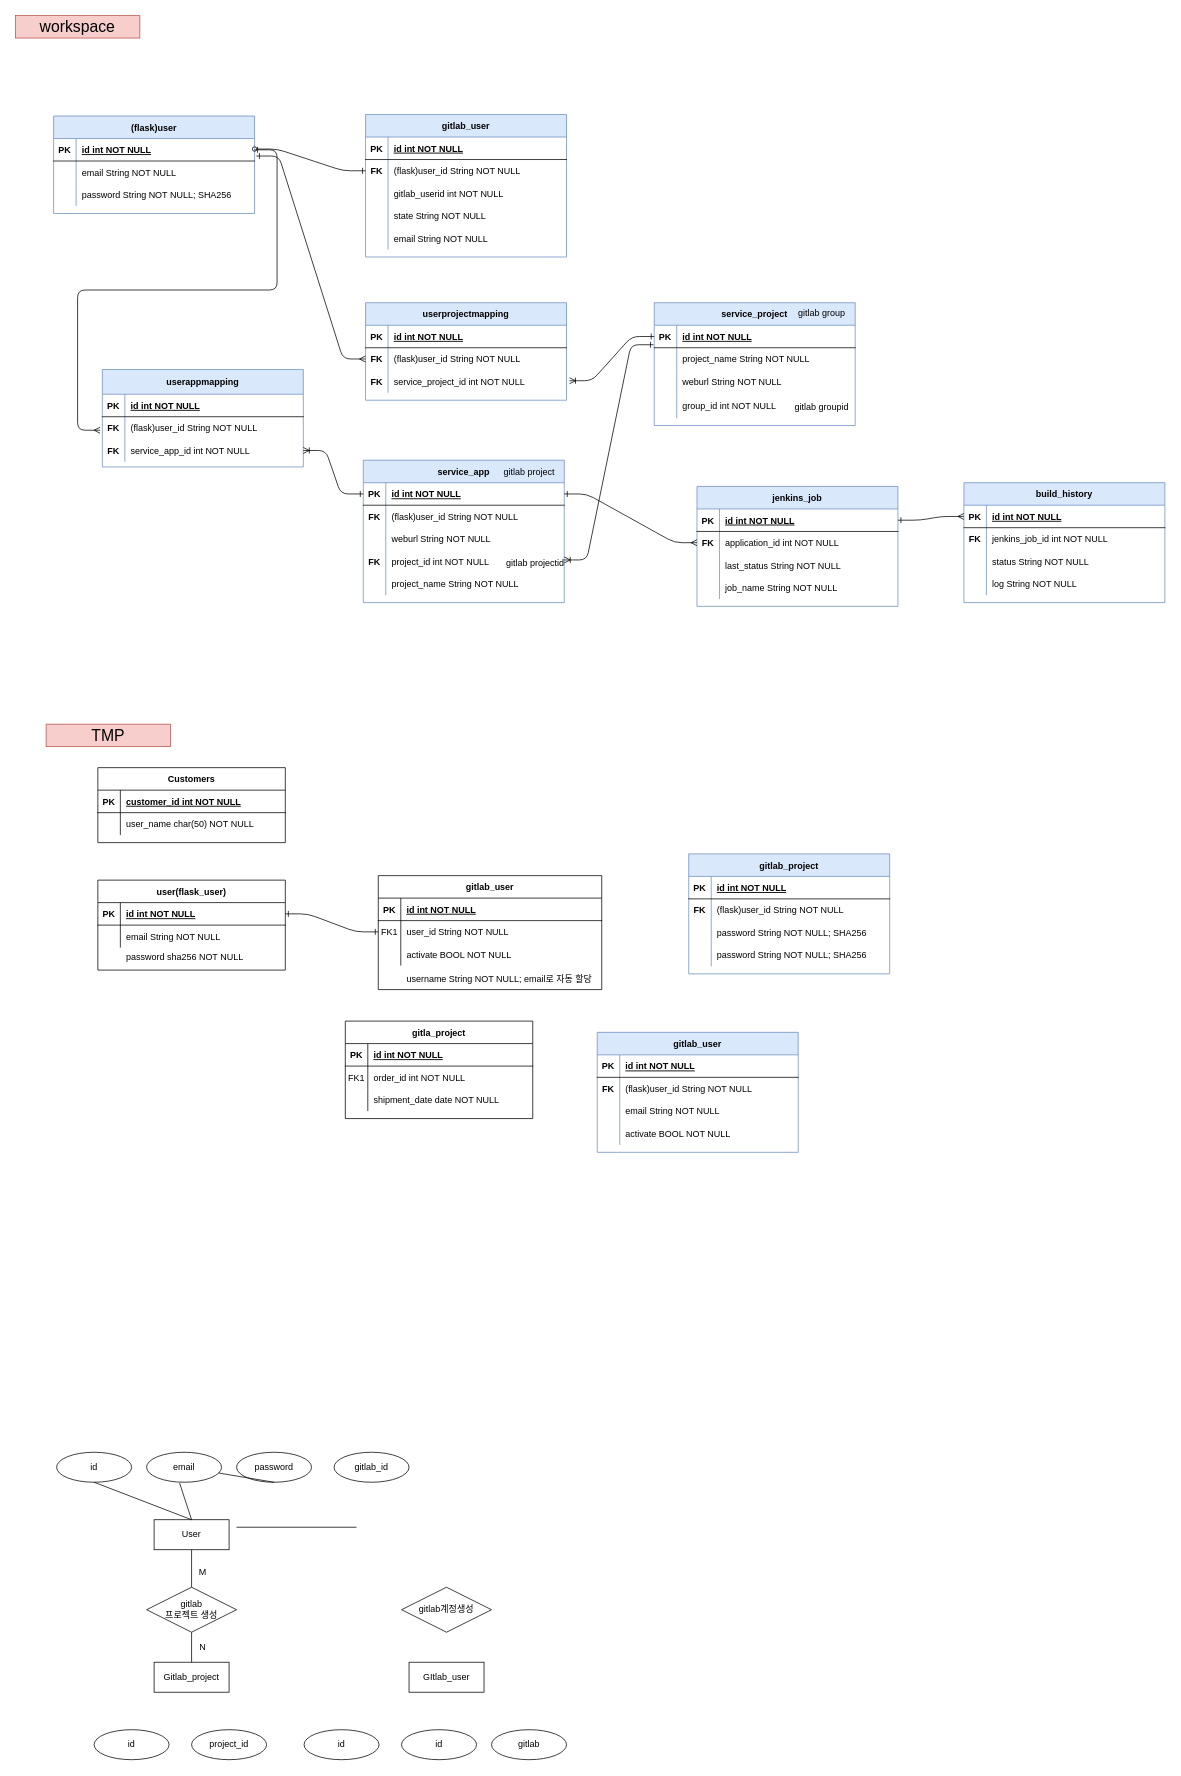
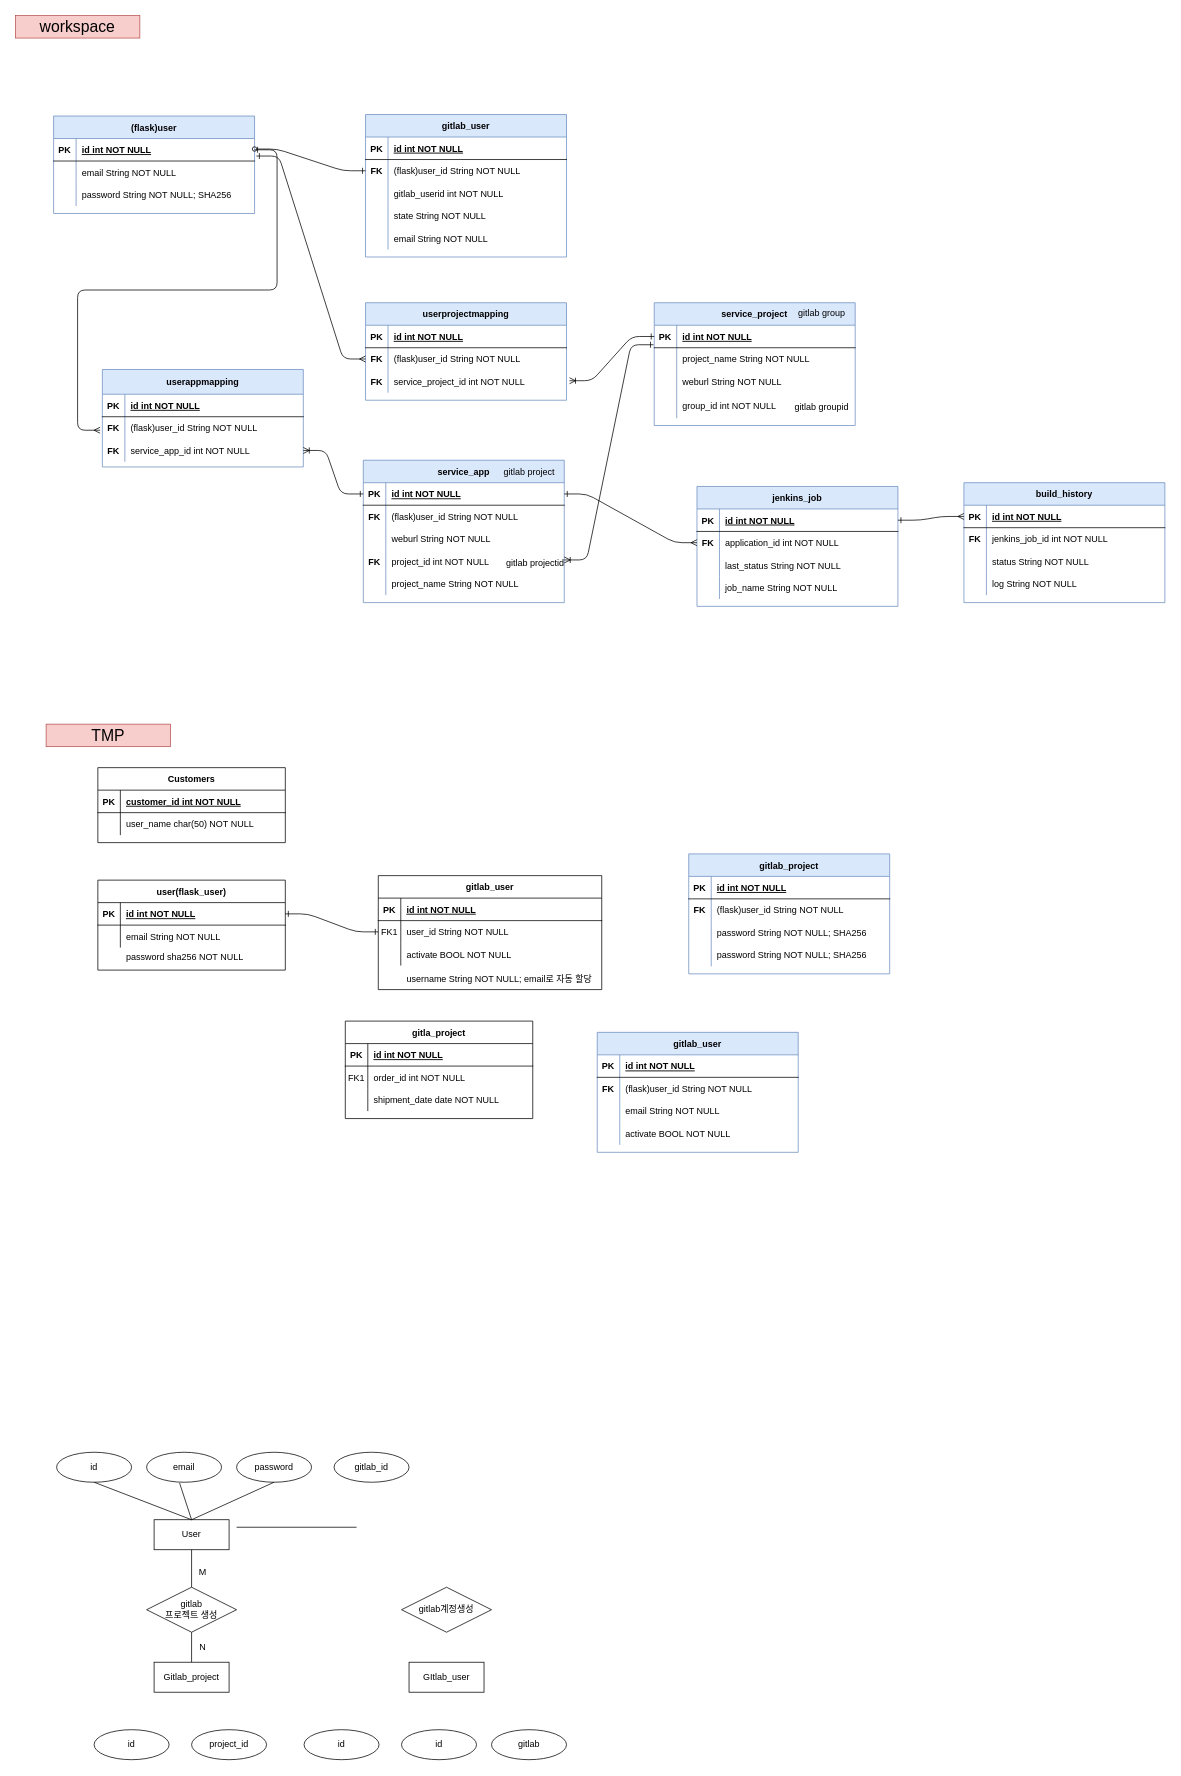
edge "email" -- "password": now "User" -- "password"
